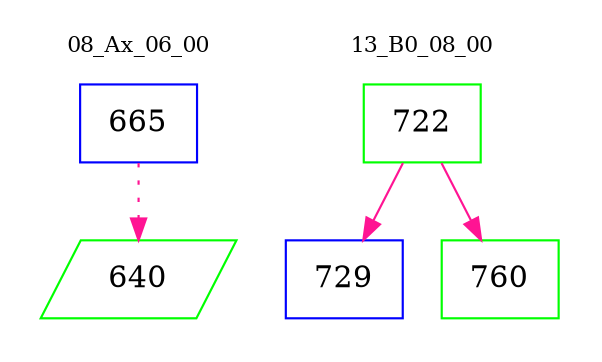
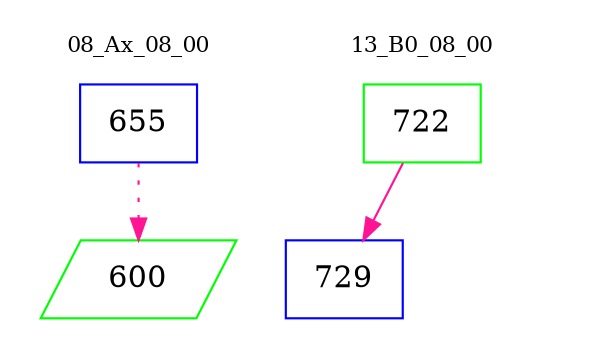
cluster "08_Ax_06_00": label "08_Ax_06_00" -> "08_Ax_08_00"
node "665": label "665" -> "655"
node "640": label "640" -> "600"
node "760": removed
